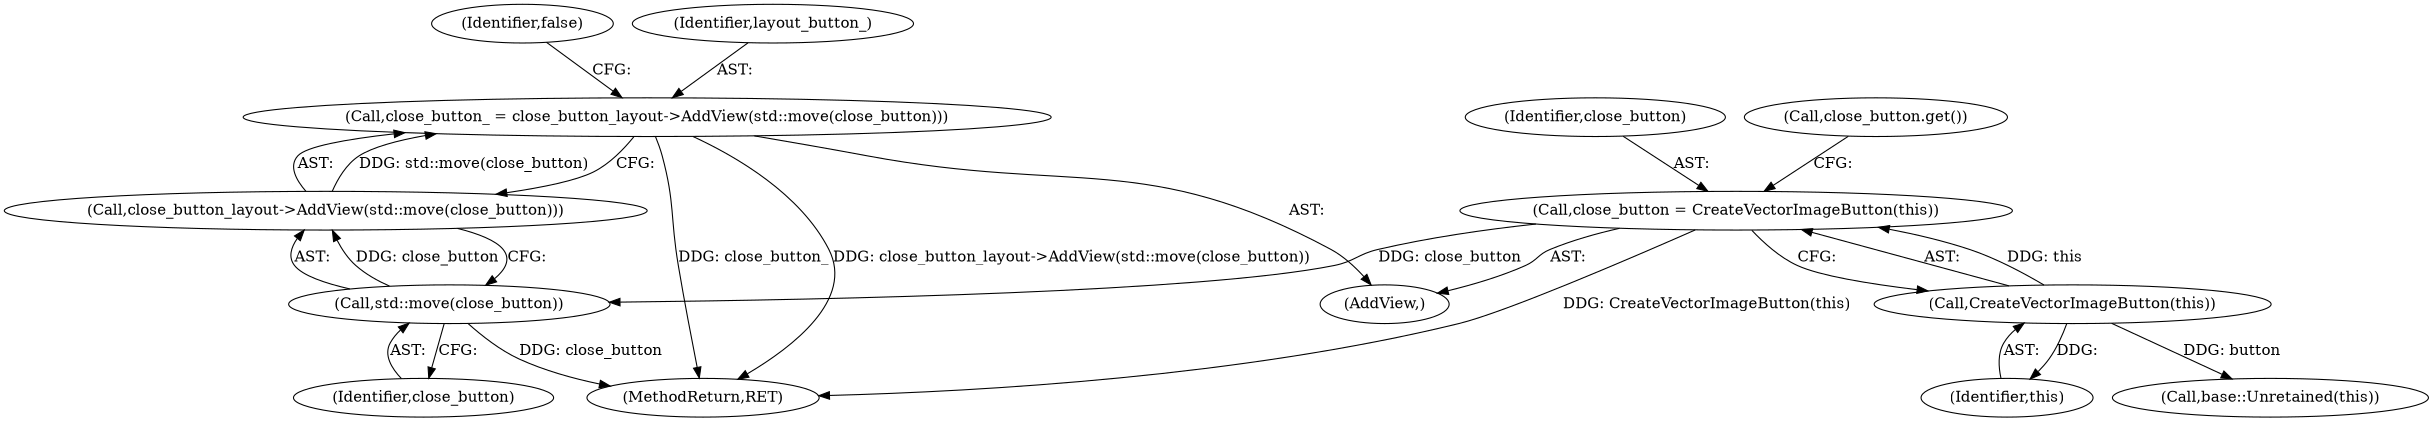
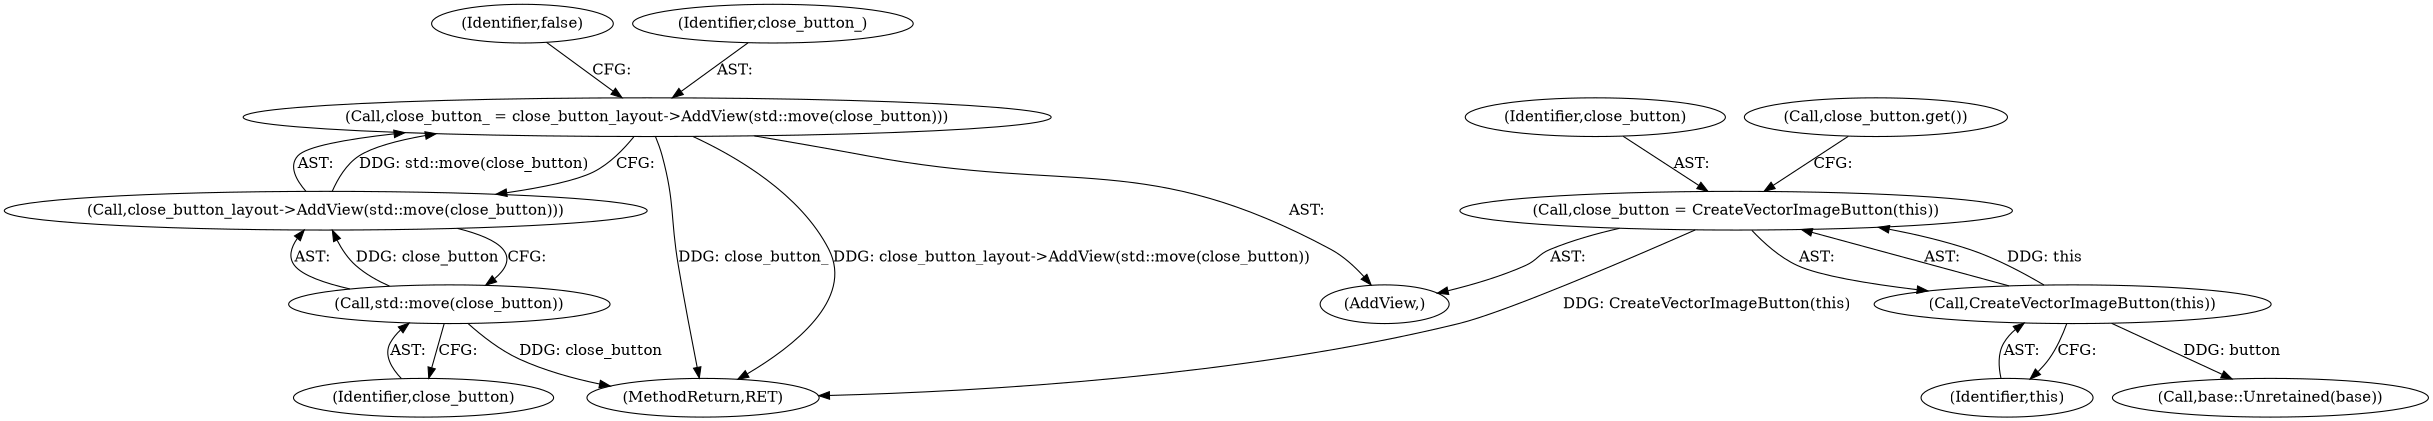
node "(Identifier,layout_button_)": label "(Identifier,layout_button_)" -> "(Identifier,close_button_)"
edge "(Call,close_button = CreateVectorImageButton(this))" -> "(Call,CreateVectorImageButton(this))": label "CFG: " -> "AST: "
edge "(Call,close_button = CreateVectorImageButton(this))" -> "(Call,std::move(close_button))": removed, label "DDG: close_button"
edge "(Call,CreateVectorImageButton(this))" -> "(Identifier,this)": label "DDG: " -> "CFG: "
node "(Call,base::Unretained(this))": label "(Call,base::Unretained(this))" -> "(Call,base::Unretained(base))"
